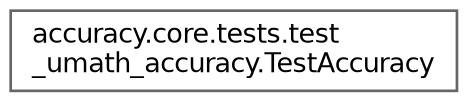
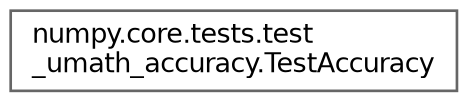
node "accuracy.core.tests.test _umath_accuracy.TestAccuracy": label "accuracy.core.tests.test _umath_accuracy.TestAccuracy" -> "numpy.core.tests.test _umath_accuracy.TestAccuracy"
